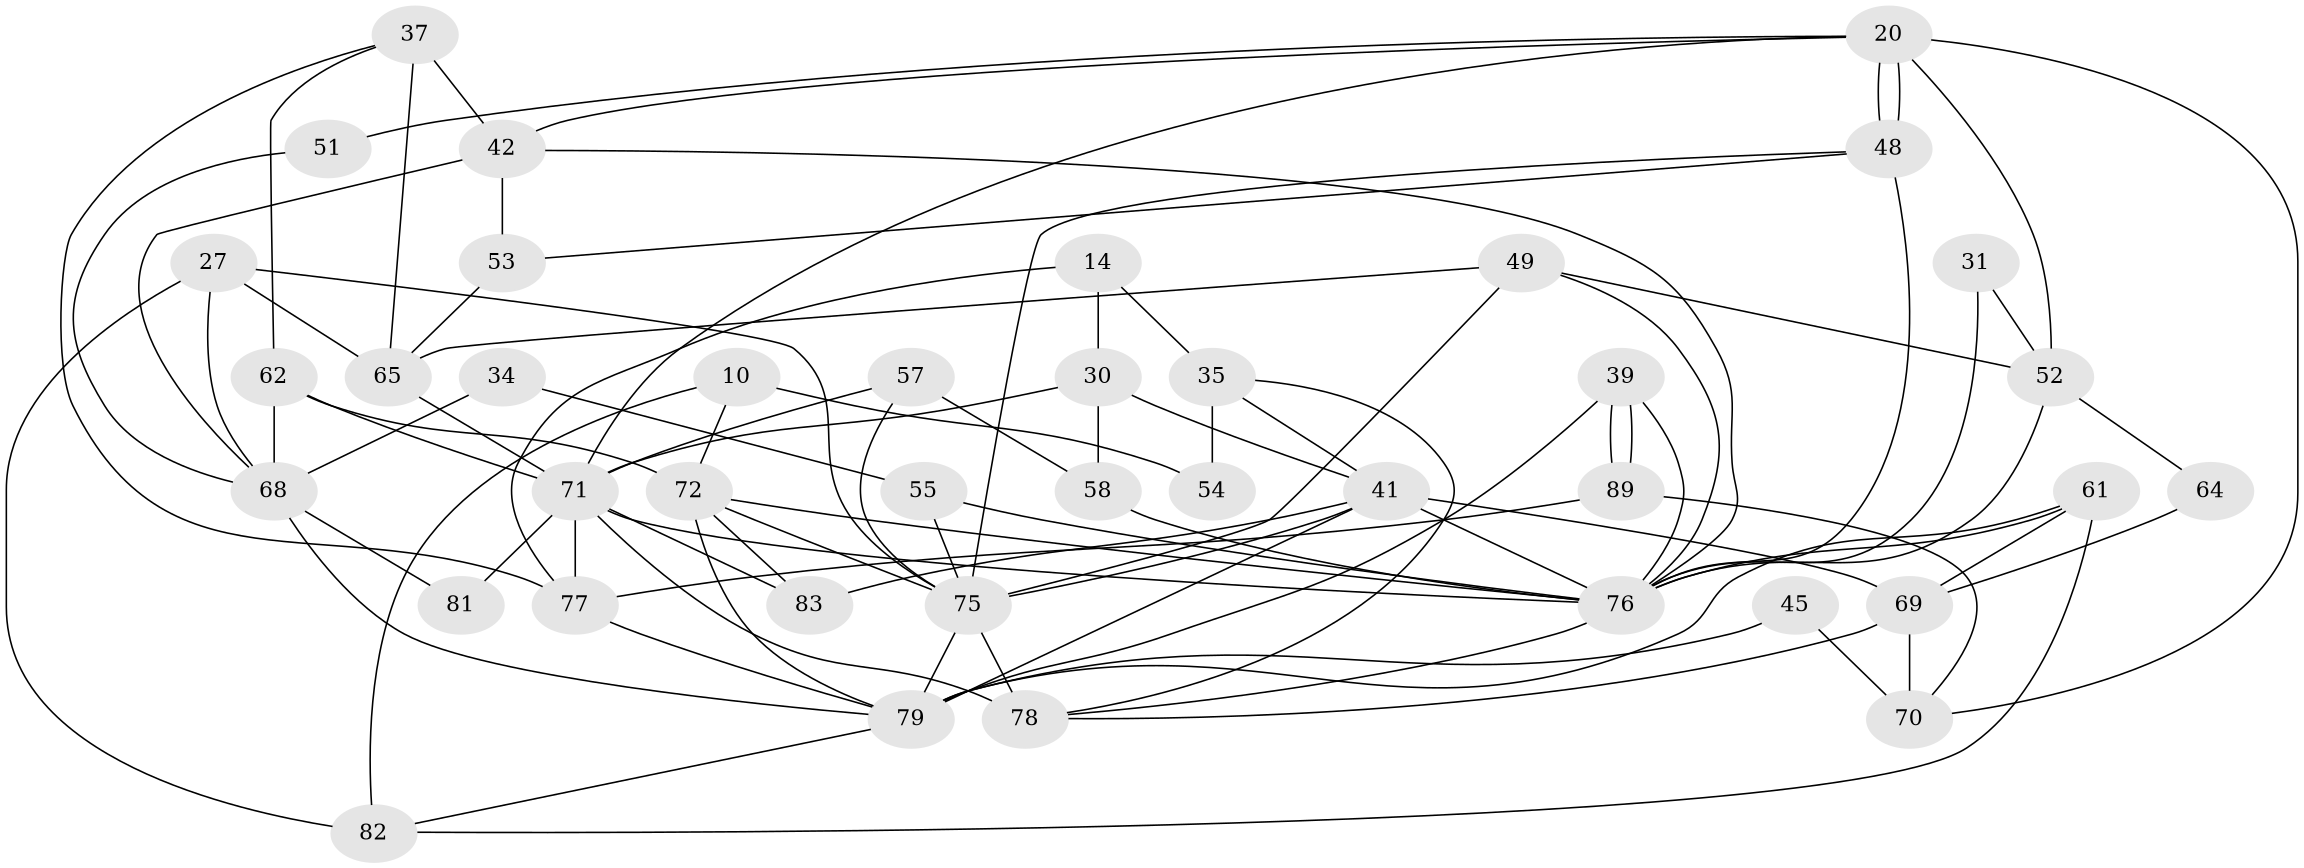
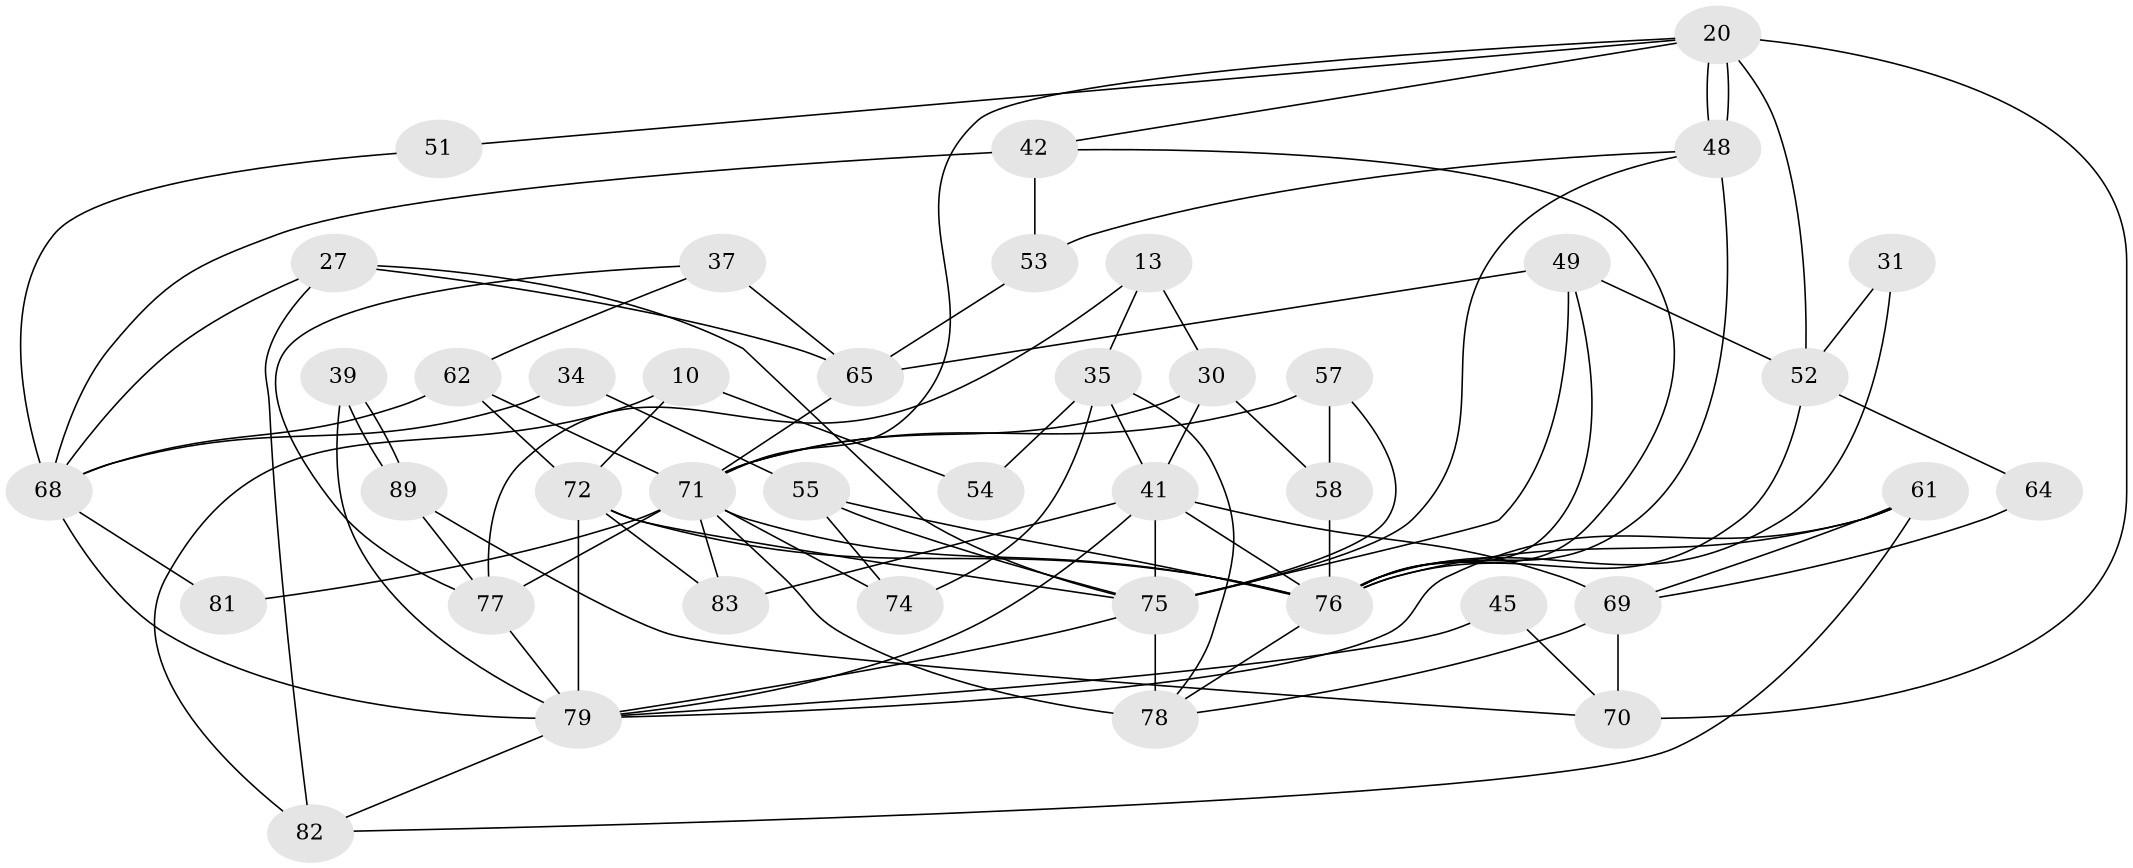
edge "37" -- "42": removed
node "14": label "14" -> "13"
edge "39" -- "76": removed
node "74": added
